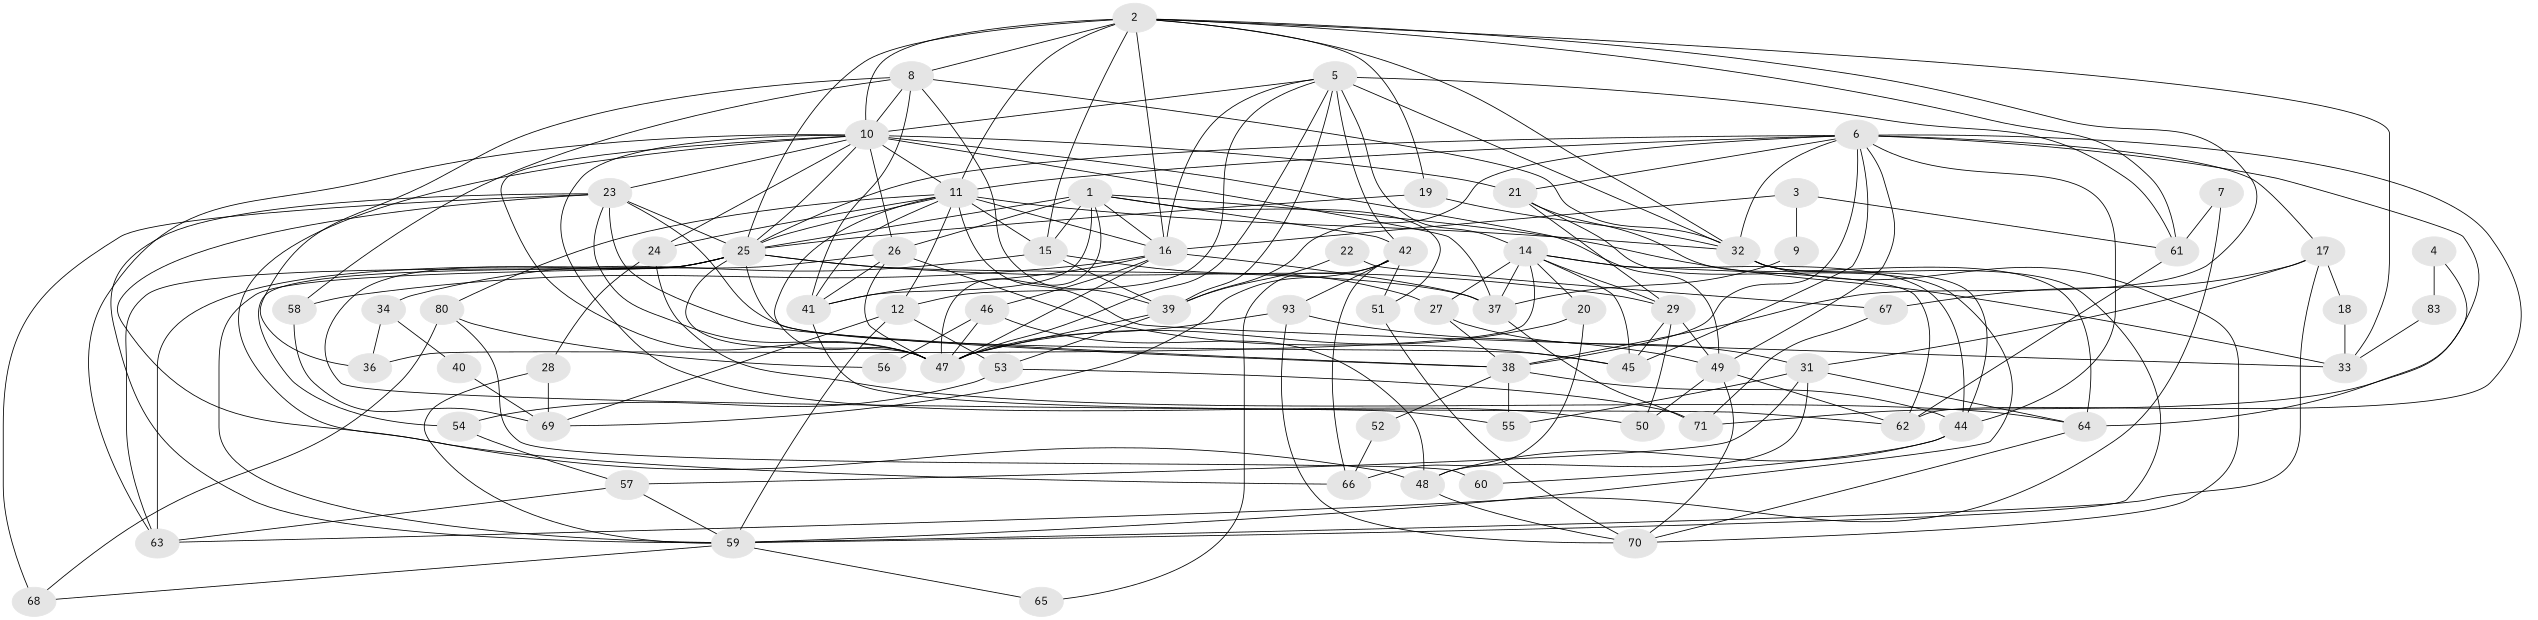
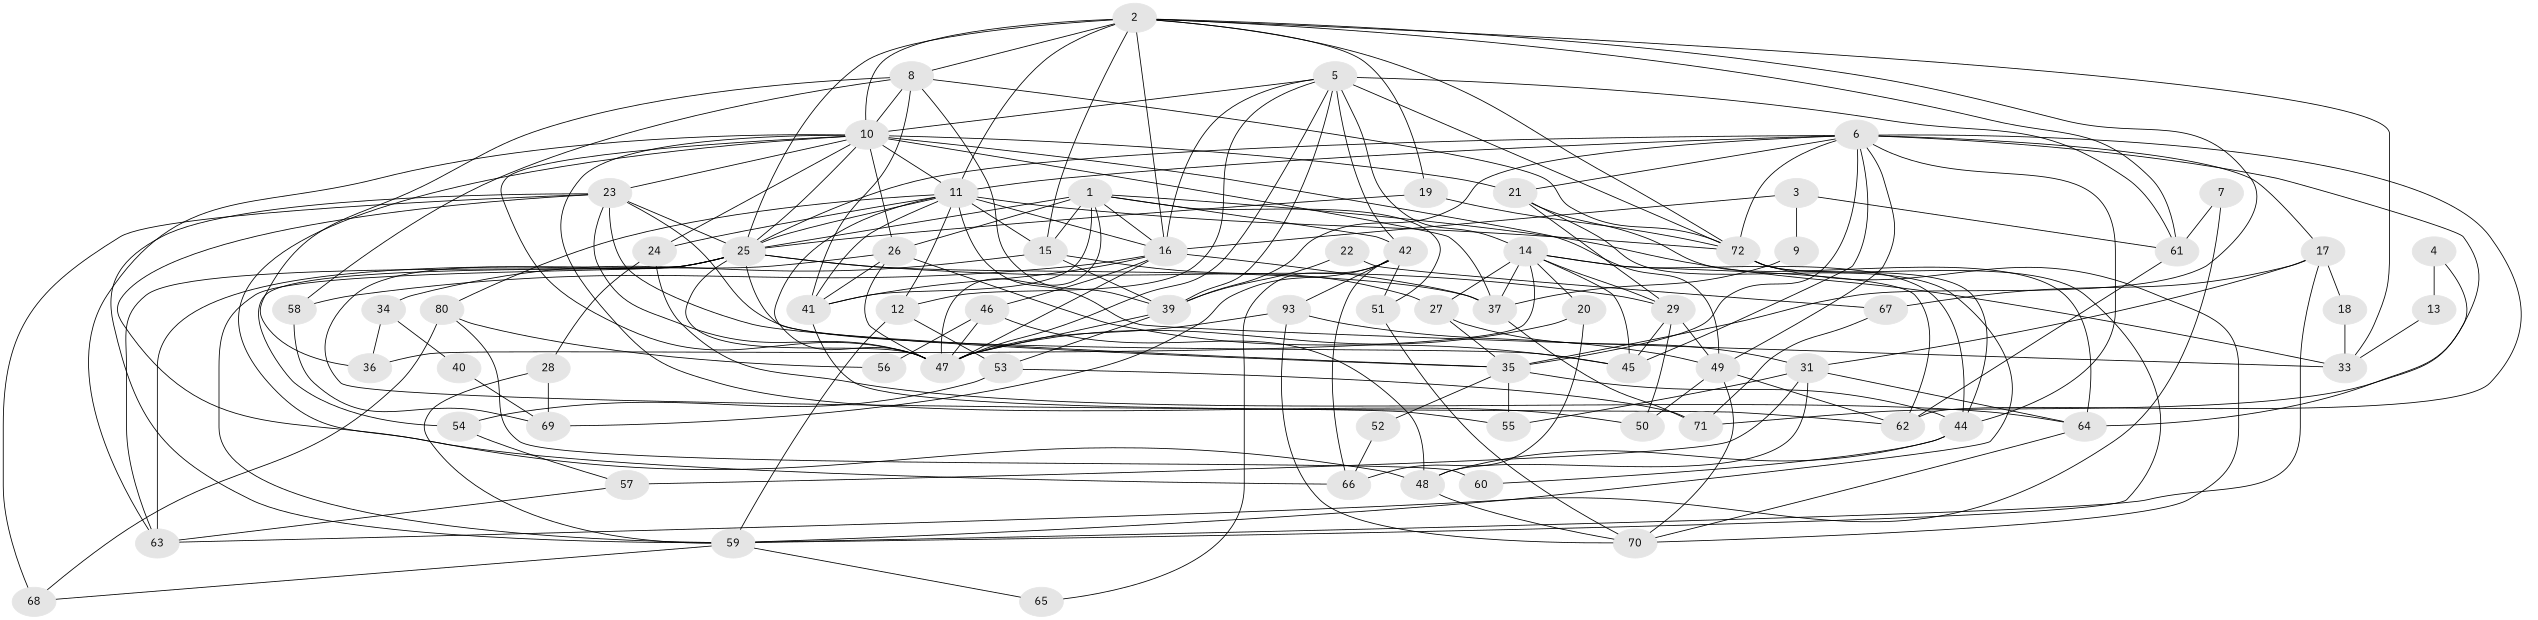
node "32": label "32" -> "72"
node "83": label "83" -> "13"
edge "12" -- "69": removed
node "38": label "38" -> "35"
edge "57" -- "59": removed
